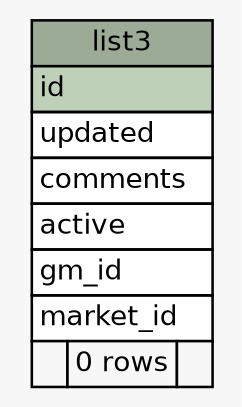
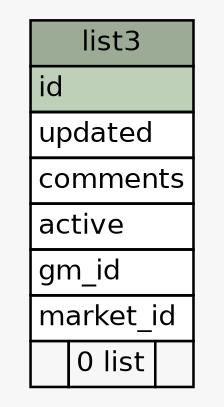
node "list3": text "0 rows" -> "0 list"
